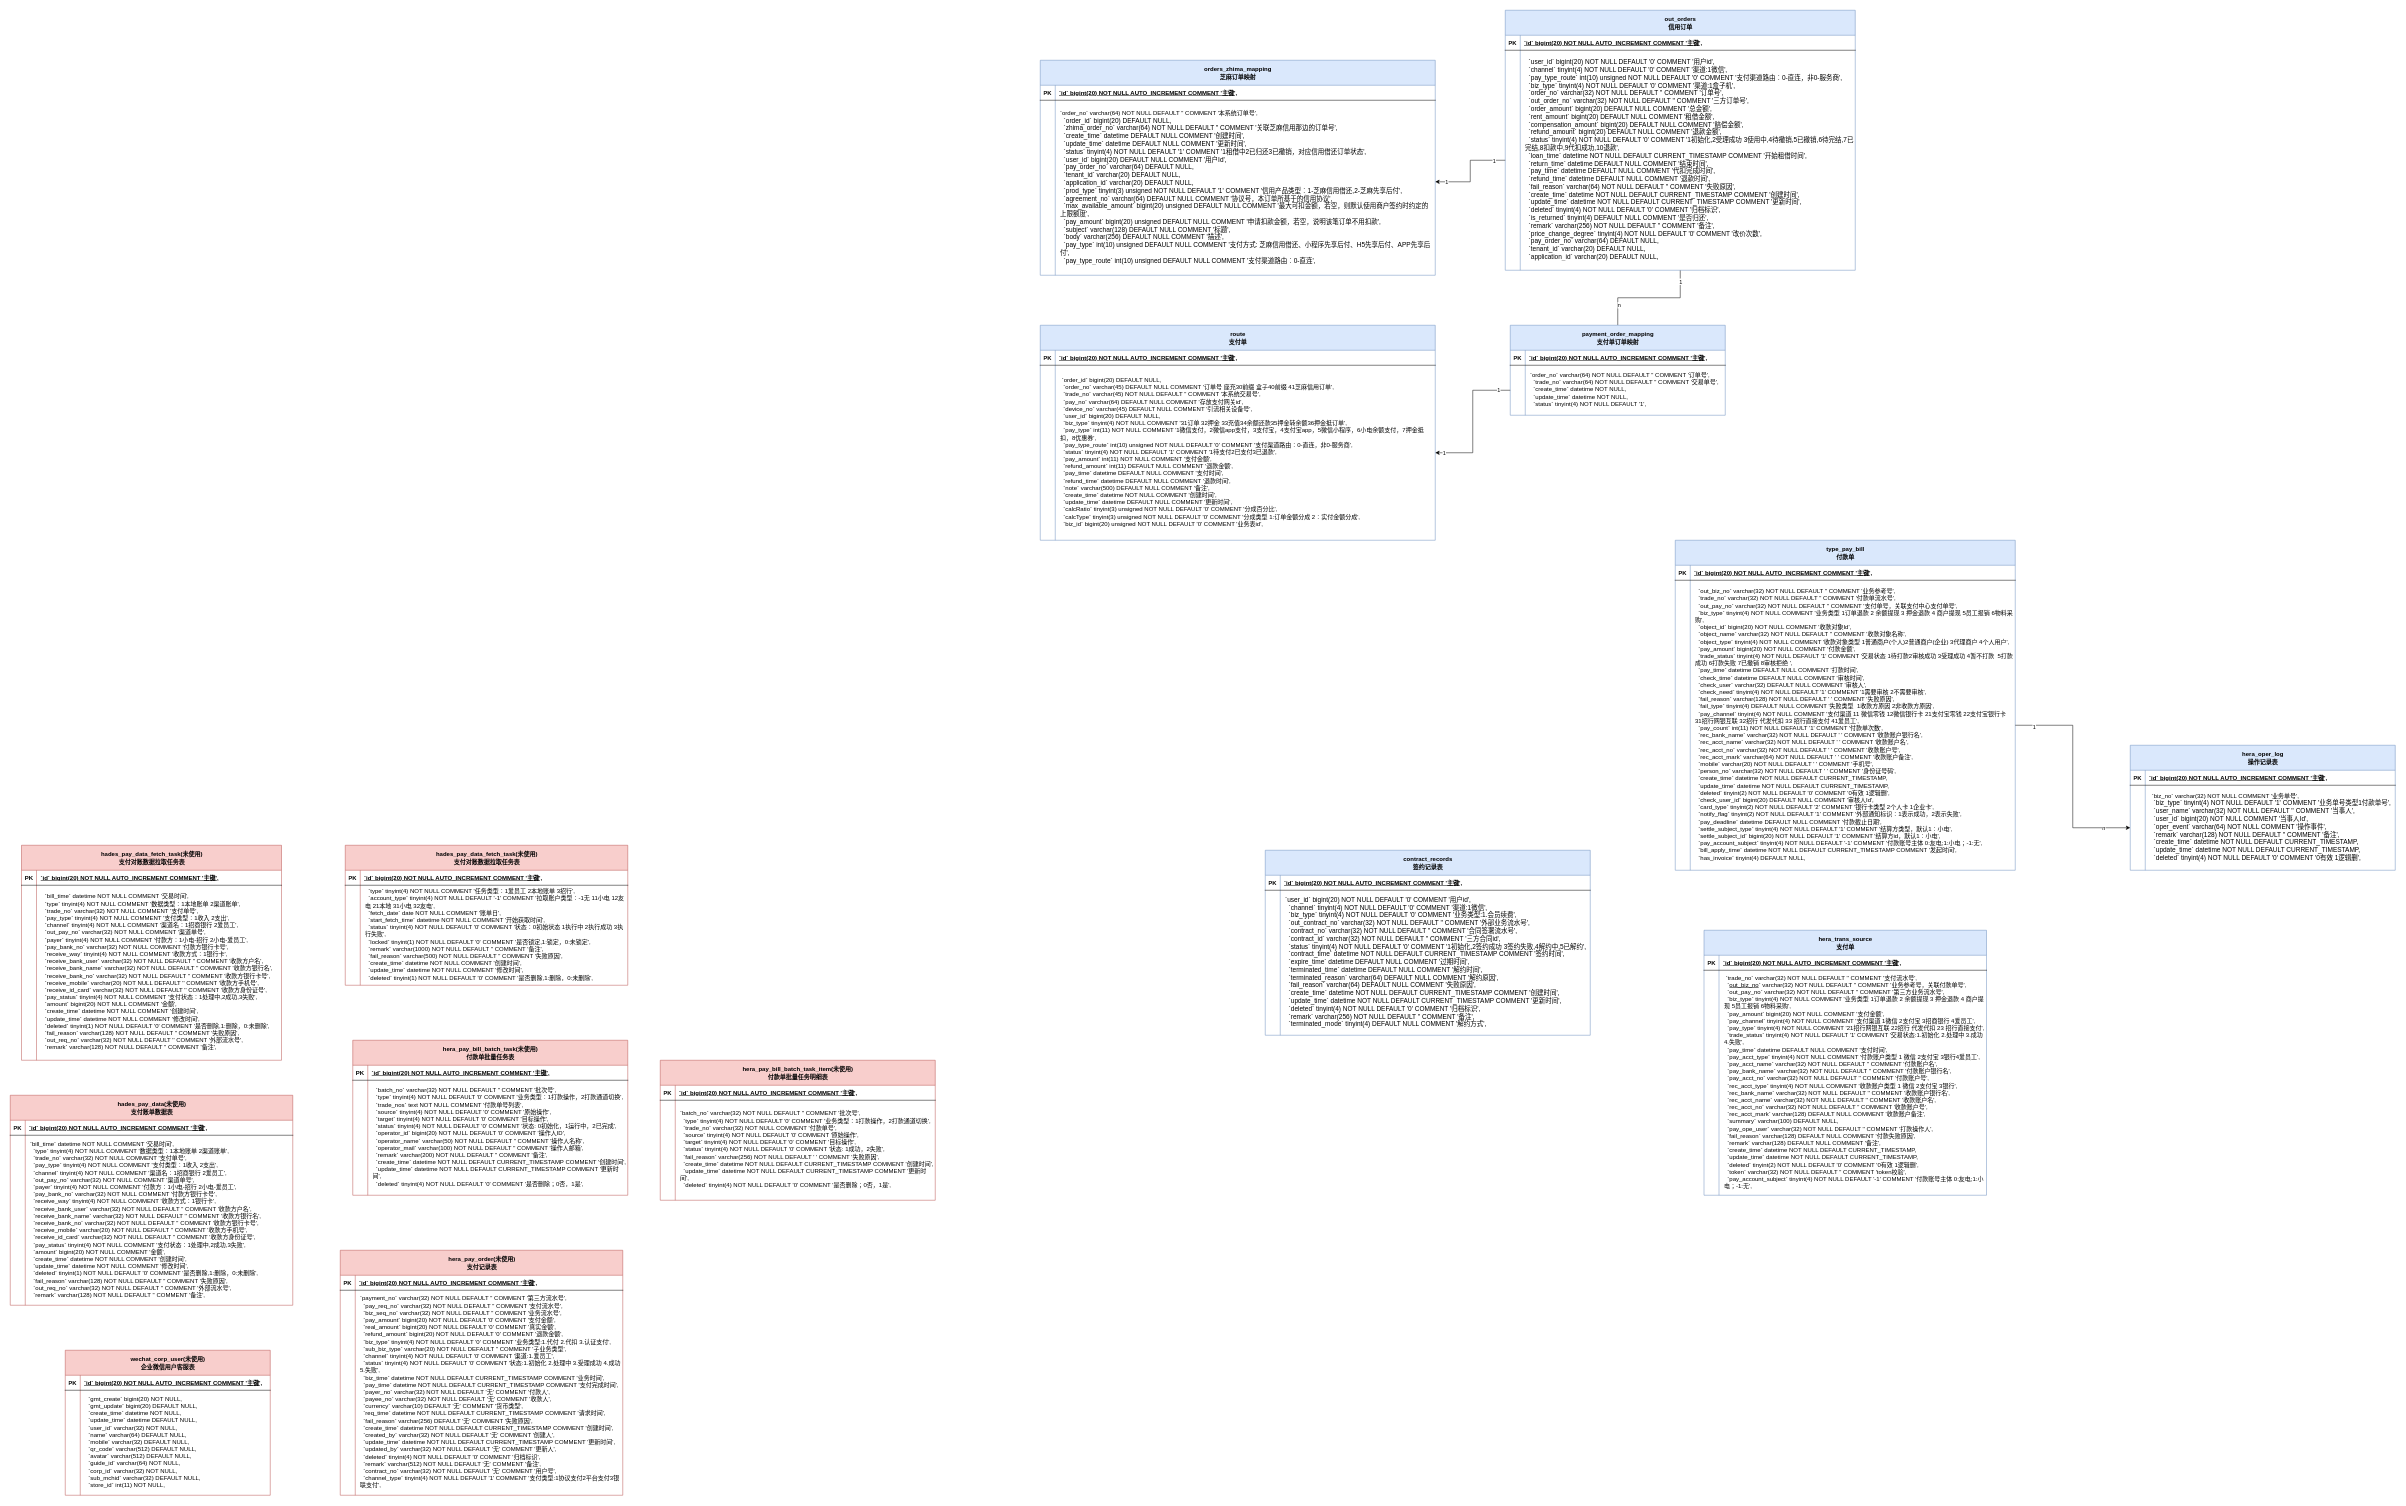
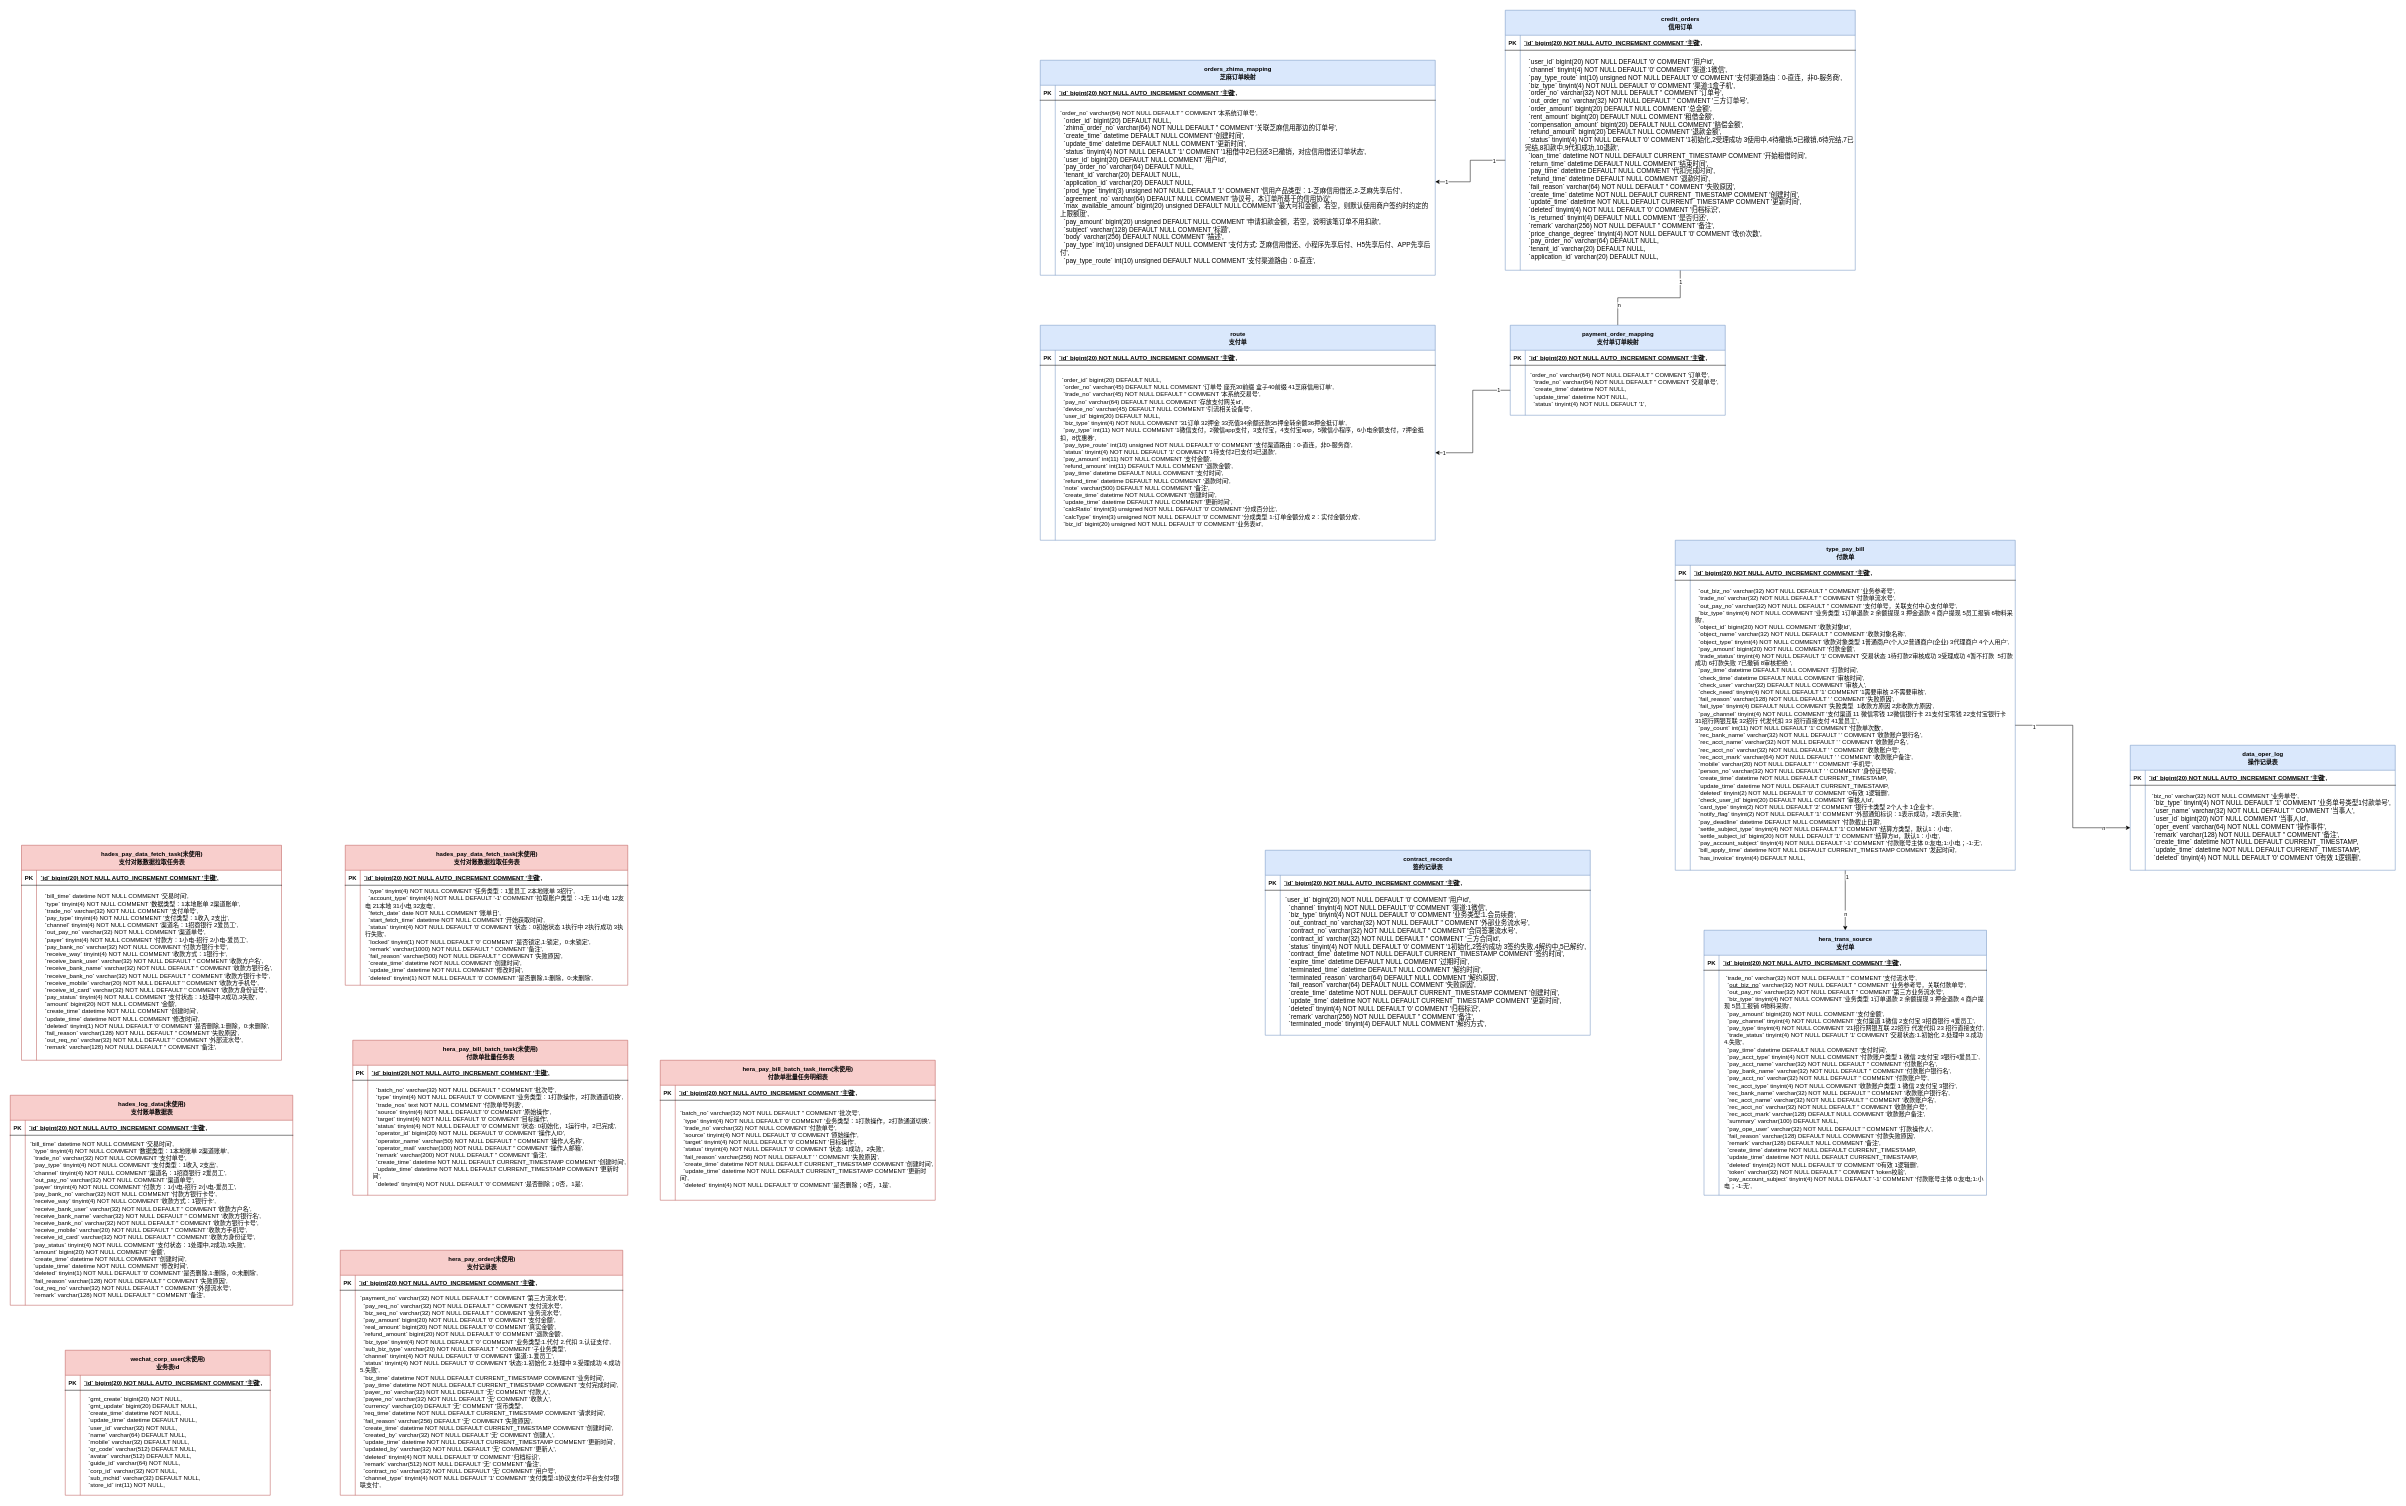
node "out_orders 信用订单": label "out_orders 信用订单" -> "credit_orders 信用订单"
node "hera_oper_log 操作记录表": label "hera_oper_log 操作记录表" -> "data_oper_log 操作记录表"
edge "type_pay_bill 付款单" -> "hera_trans_source 支付单": added, labels "1", "n"
node "hades_pay_data(未使用) 支付账单数据表": label "hades_pay_data(未使用) 支付账单数据表" -> "hades_log_data(未使用) 支付账单数据表"
node "wechat_corp_user(未使用) 企业微信用户客服表": label "wechat_corp_user(未使用) 企业微信用户客服表" -> "wechat_corp_user(未使用) 业务表id"
